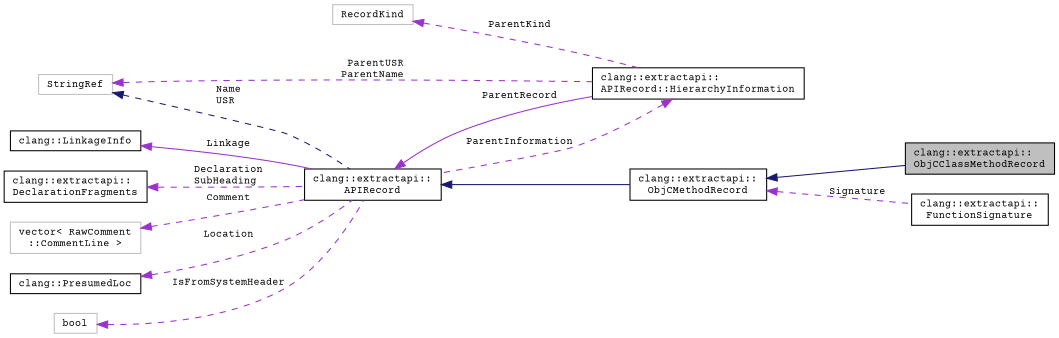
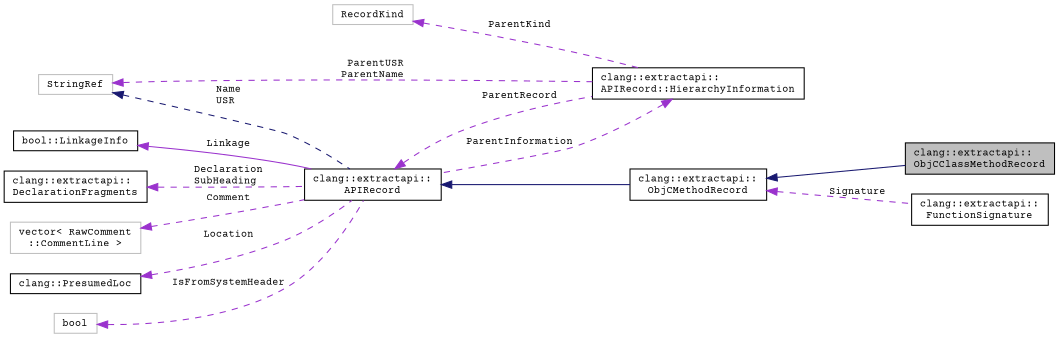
edge "clang::extractapi:: APIRecord::HierarchyInformation" -> "clang::extractapi:: APIRecord": style solid -> dashed
node "clang::LinkageInfo": label "clang::LinkageInfo" -> "bool::LinkageInfo"
